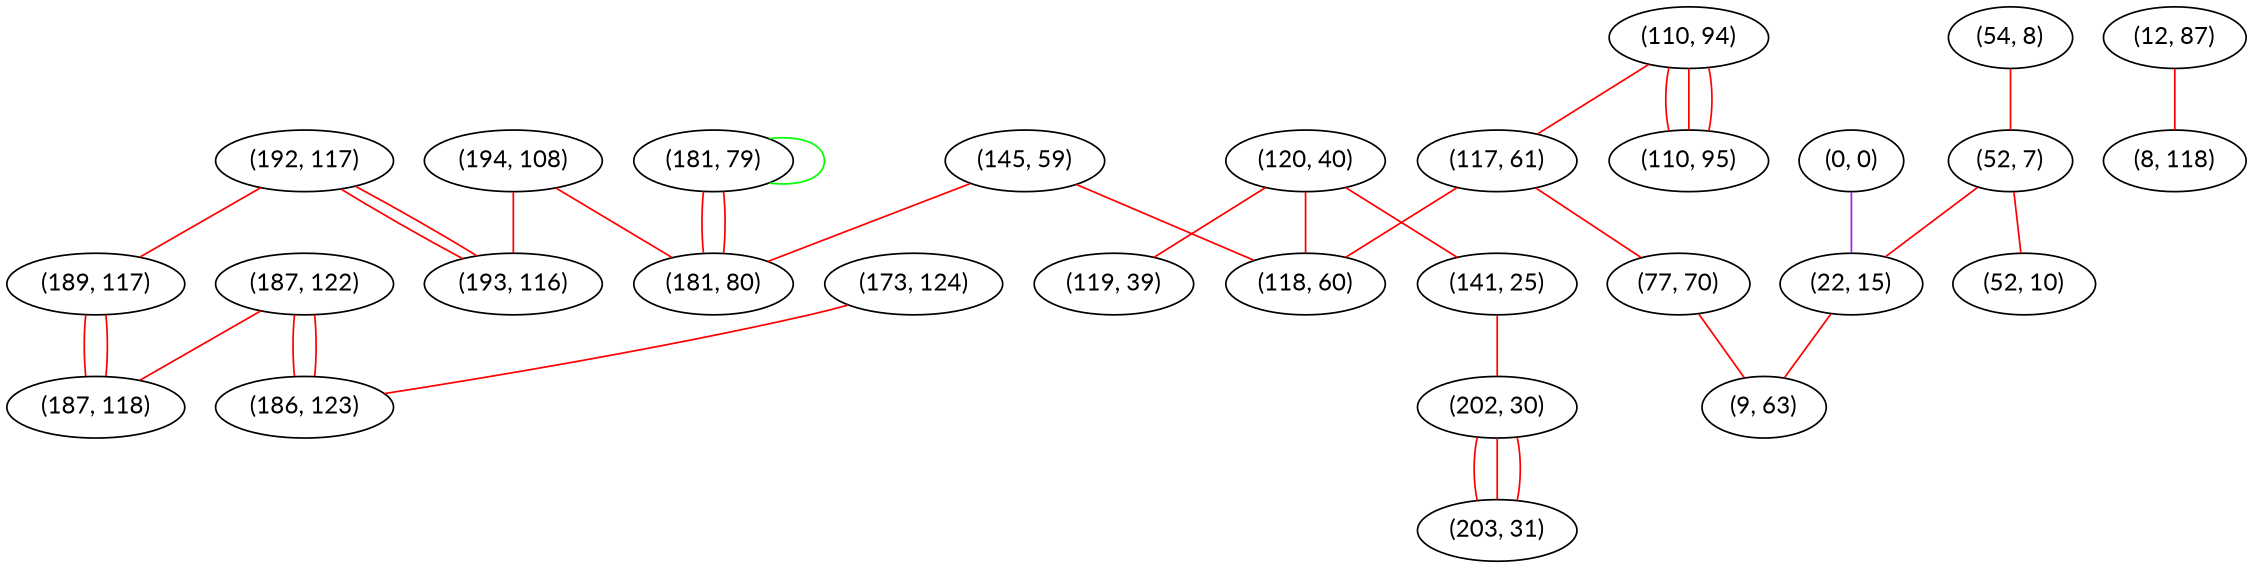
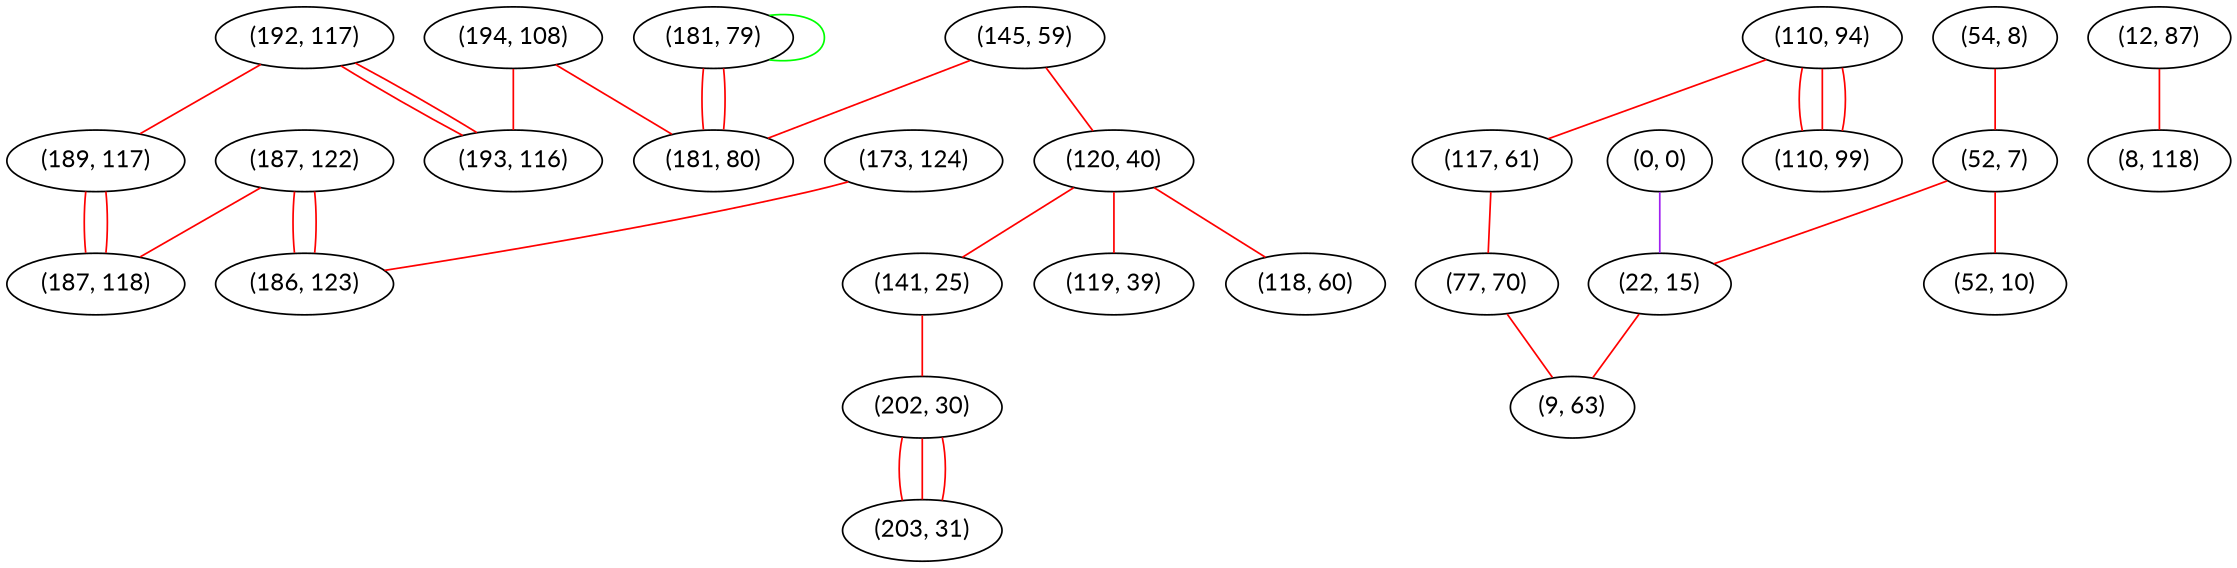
node "(110, 95)": label "(110, 95)" -> "(110, 99)"
edge "(117, 61)" -- "(118, 60)": removed
edge "(145, 59)" -- "(118, 60)": now "(145, 59)" -- "(120, 40)"
